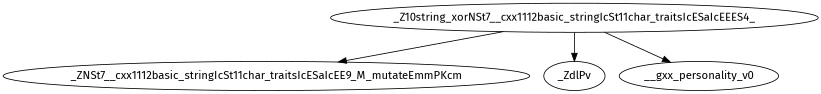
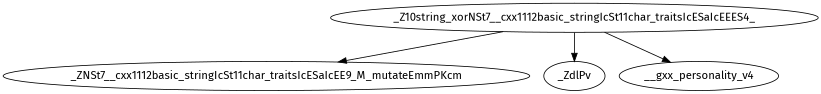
node "__gxx_personality_v0": label "__gxx_personality_v0" -> "__gxx_personality_v4"
